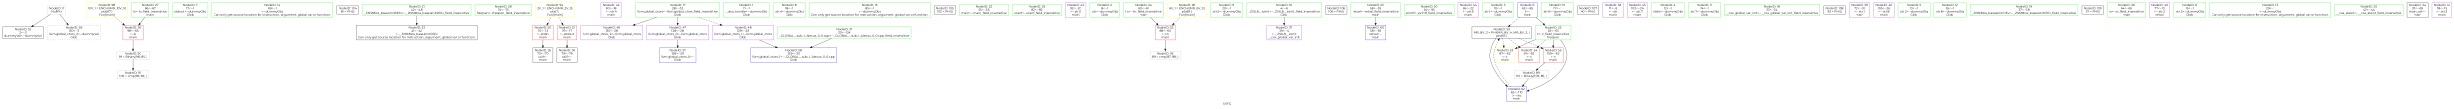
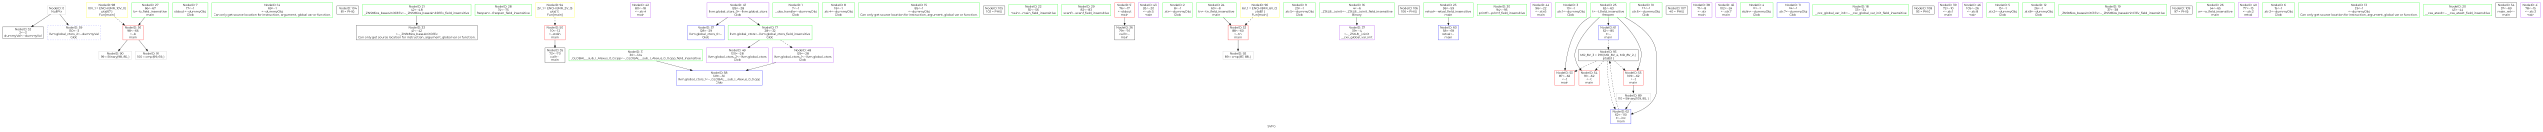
node "NodeID: 11": color green -> blue
node "NodeID: 16": text "Glob" -> "Binary"
edge "NodeID: 94" -> "NodeID: 51": removed
edge "NodeID: 17" -> "NodeID: 47": reversed
edge "NodeID: 61" -> "NodeID: 25": reversed
edge "NodeID: 25" -> "NodeID: 54": style dashed -> solid
node "NodeID: 53": color yellow -> red
edge "NodeID: 93" -> "NodeID: 62": style solid -> dashed
edge "NodeID: 90" -> "NodeID: 91": now "NodeID: 56" -> "NodeID: 91"
